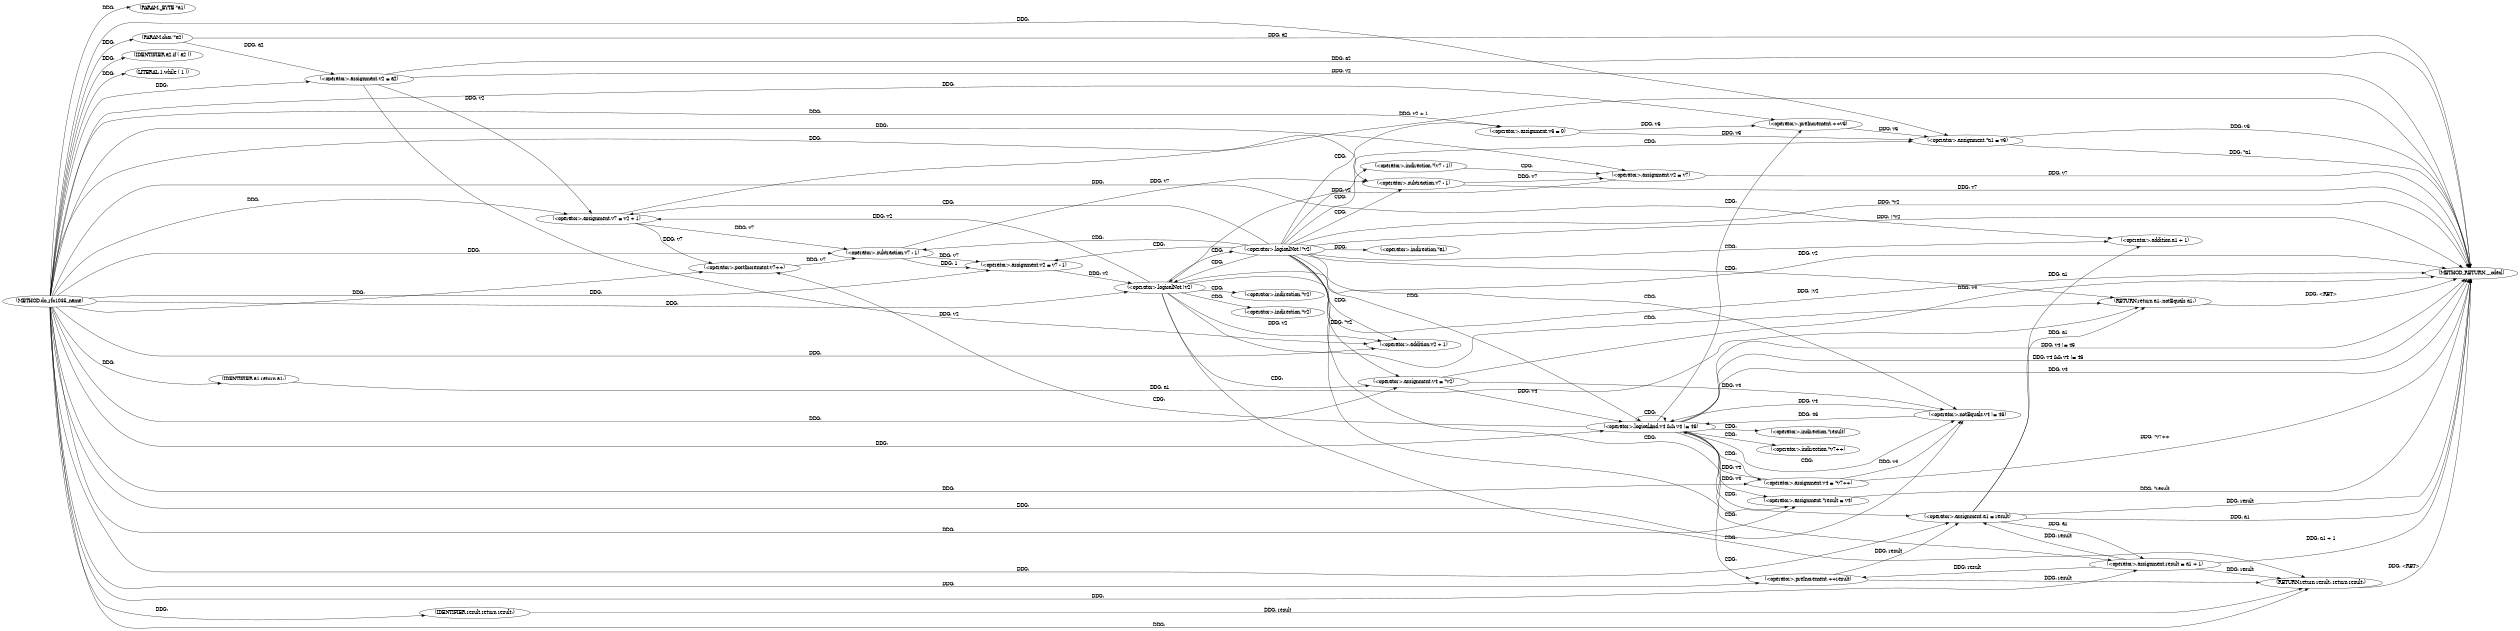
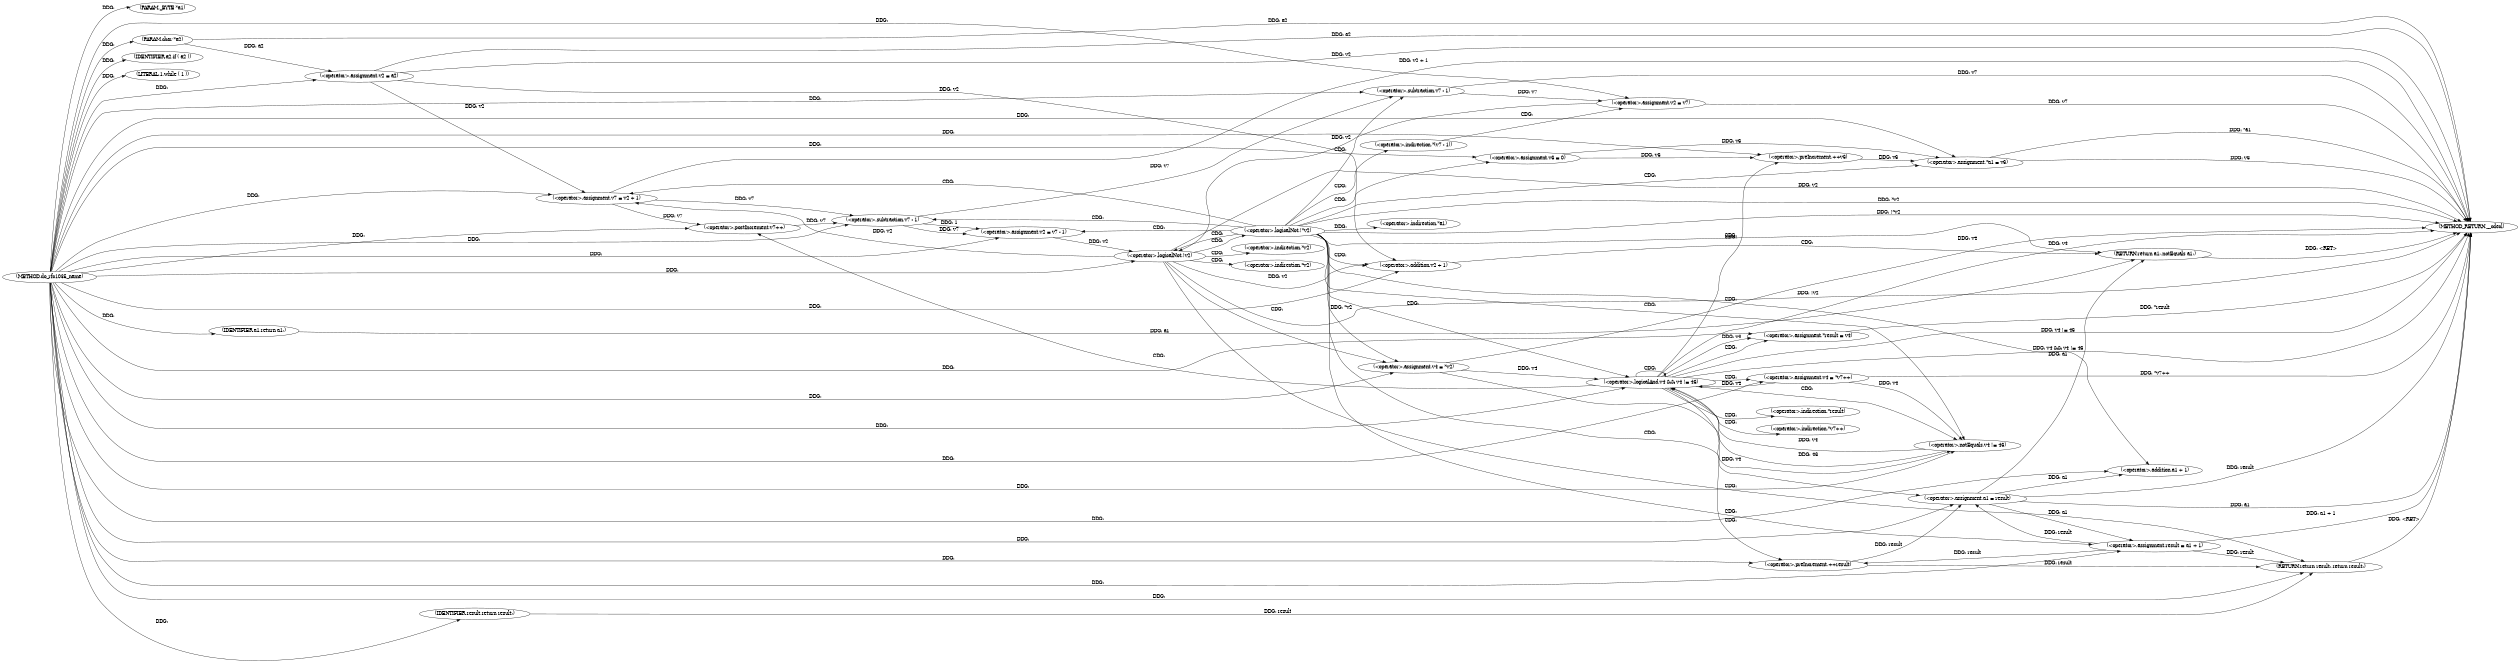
edge "(<operator>.logicalNot,!v2)" -> "(RETURN,return a1;,notEquals a1;)": now "(<operator>.addition,v2 + 1)" -> "(RETURN,return a1;,notEquals a1;)"
